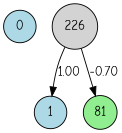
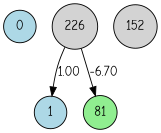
node "152": added
edge "226" -> "81": label "-0.70" -> "-6.70"
